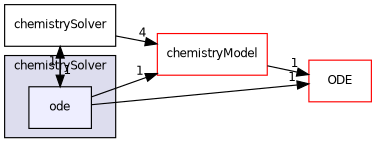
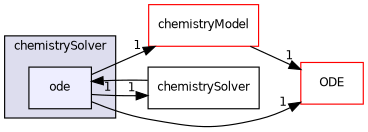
edge "chemistrySolver" -> "chemistryModel": removed
